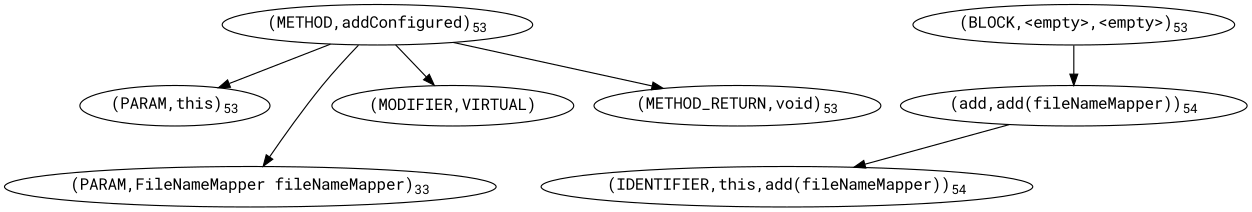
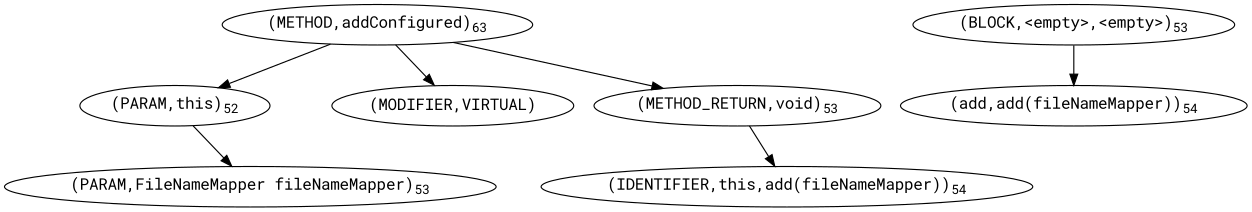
node "(METHOD,addConfigured)": text "53" -> "63"
edge "(METHOD,addConfigured)" -> "(PARAM,FileNameMapper fileNameMapper)": now "(PARAM,this)" -> "(PARAM,FileNameMapper fileNameMapper)"
node "(PARAM,this)": text "53" -> "52"
edge "(add,add(fileNameMapper))" -> "(IDENTIFIER,this,add(fileNameMapper))": now "(METHOD_RETURN,void)" -> "(IDENTIFIER,this,add(fileNameMapper))"
node "(PARAM,FileNameMapper fileNameMapper)": text "33" -> "53"
